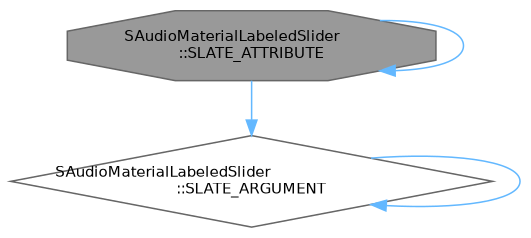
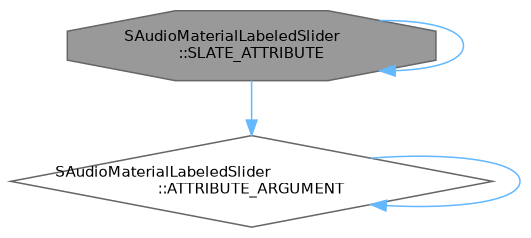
node "SAudioMaterialLabeledSlider ::SLATE_ARGUMENT": label "SAudioMaterialLabeledSlider ::SLATE_ARGUMENT" -> "SAudioMaterialLabeledSlider ::ATTRIBUTE_ARGUMENT"
